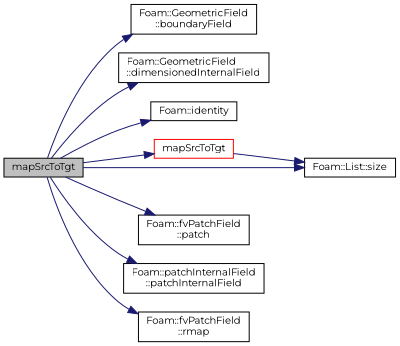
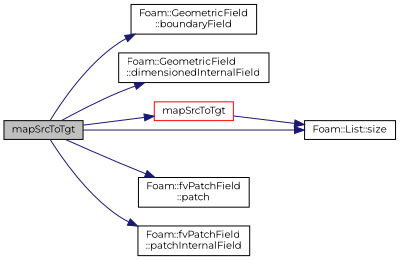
node "Foam::identity": removed
node "Foam::patchInternalField ::patchInternalField": label "Foam::patchInternalField ::patchInternalField" -> "Foam::fvPatchField ::patchInternalField"
node "Foam::fvPatchField ::rmap": removed
